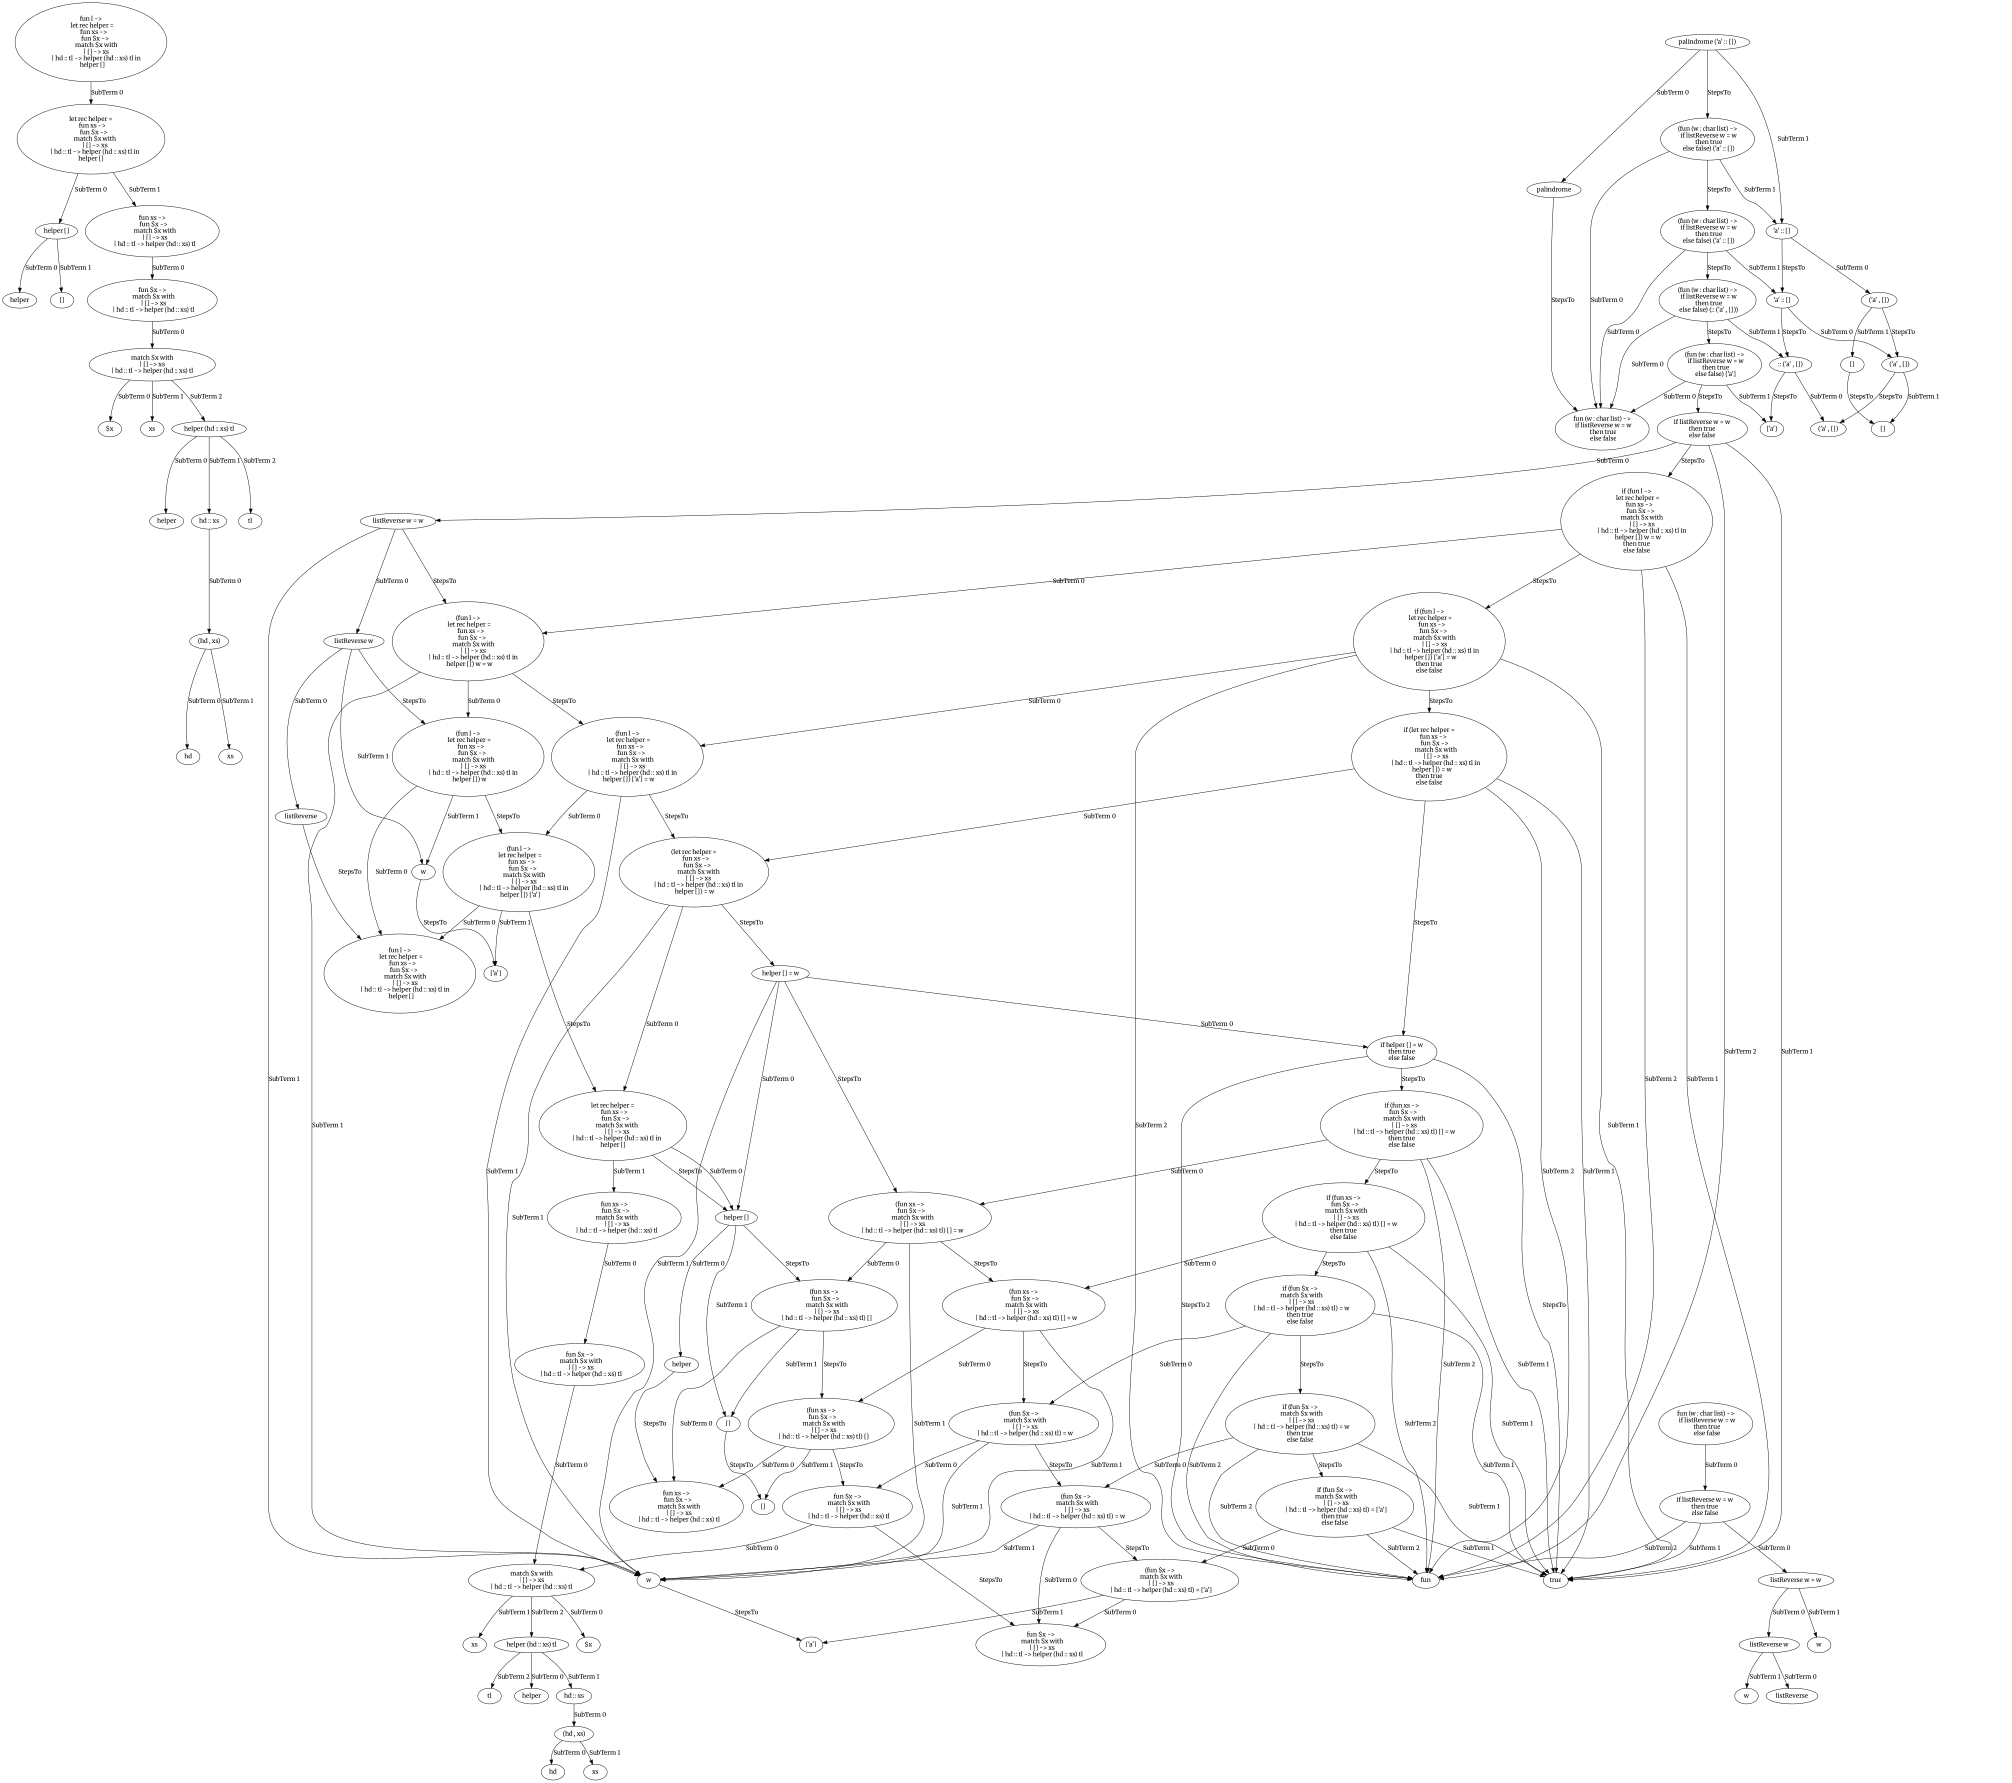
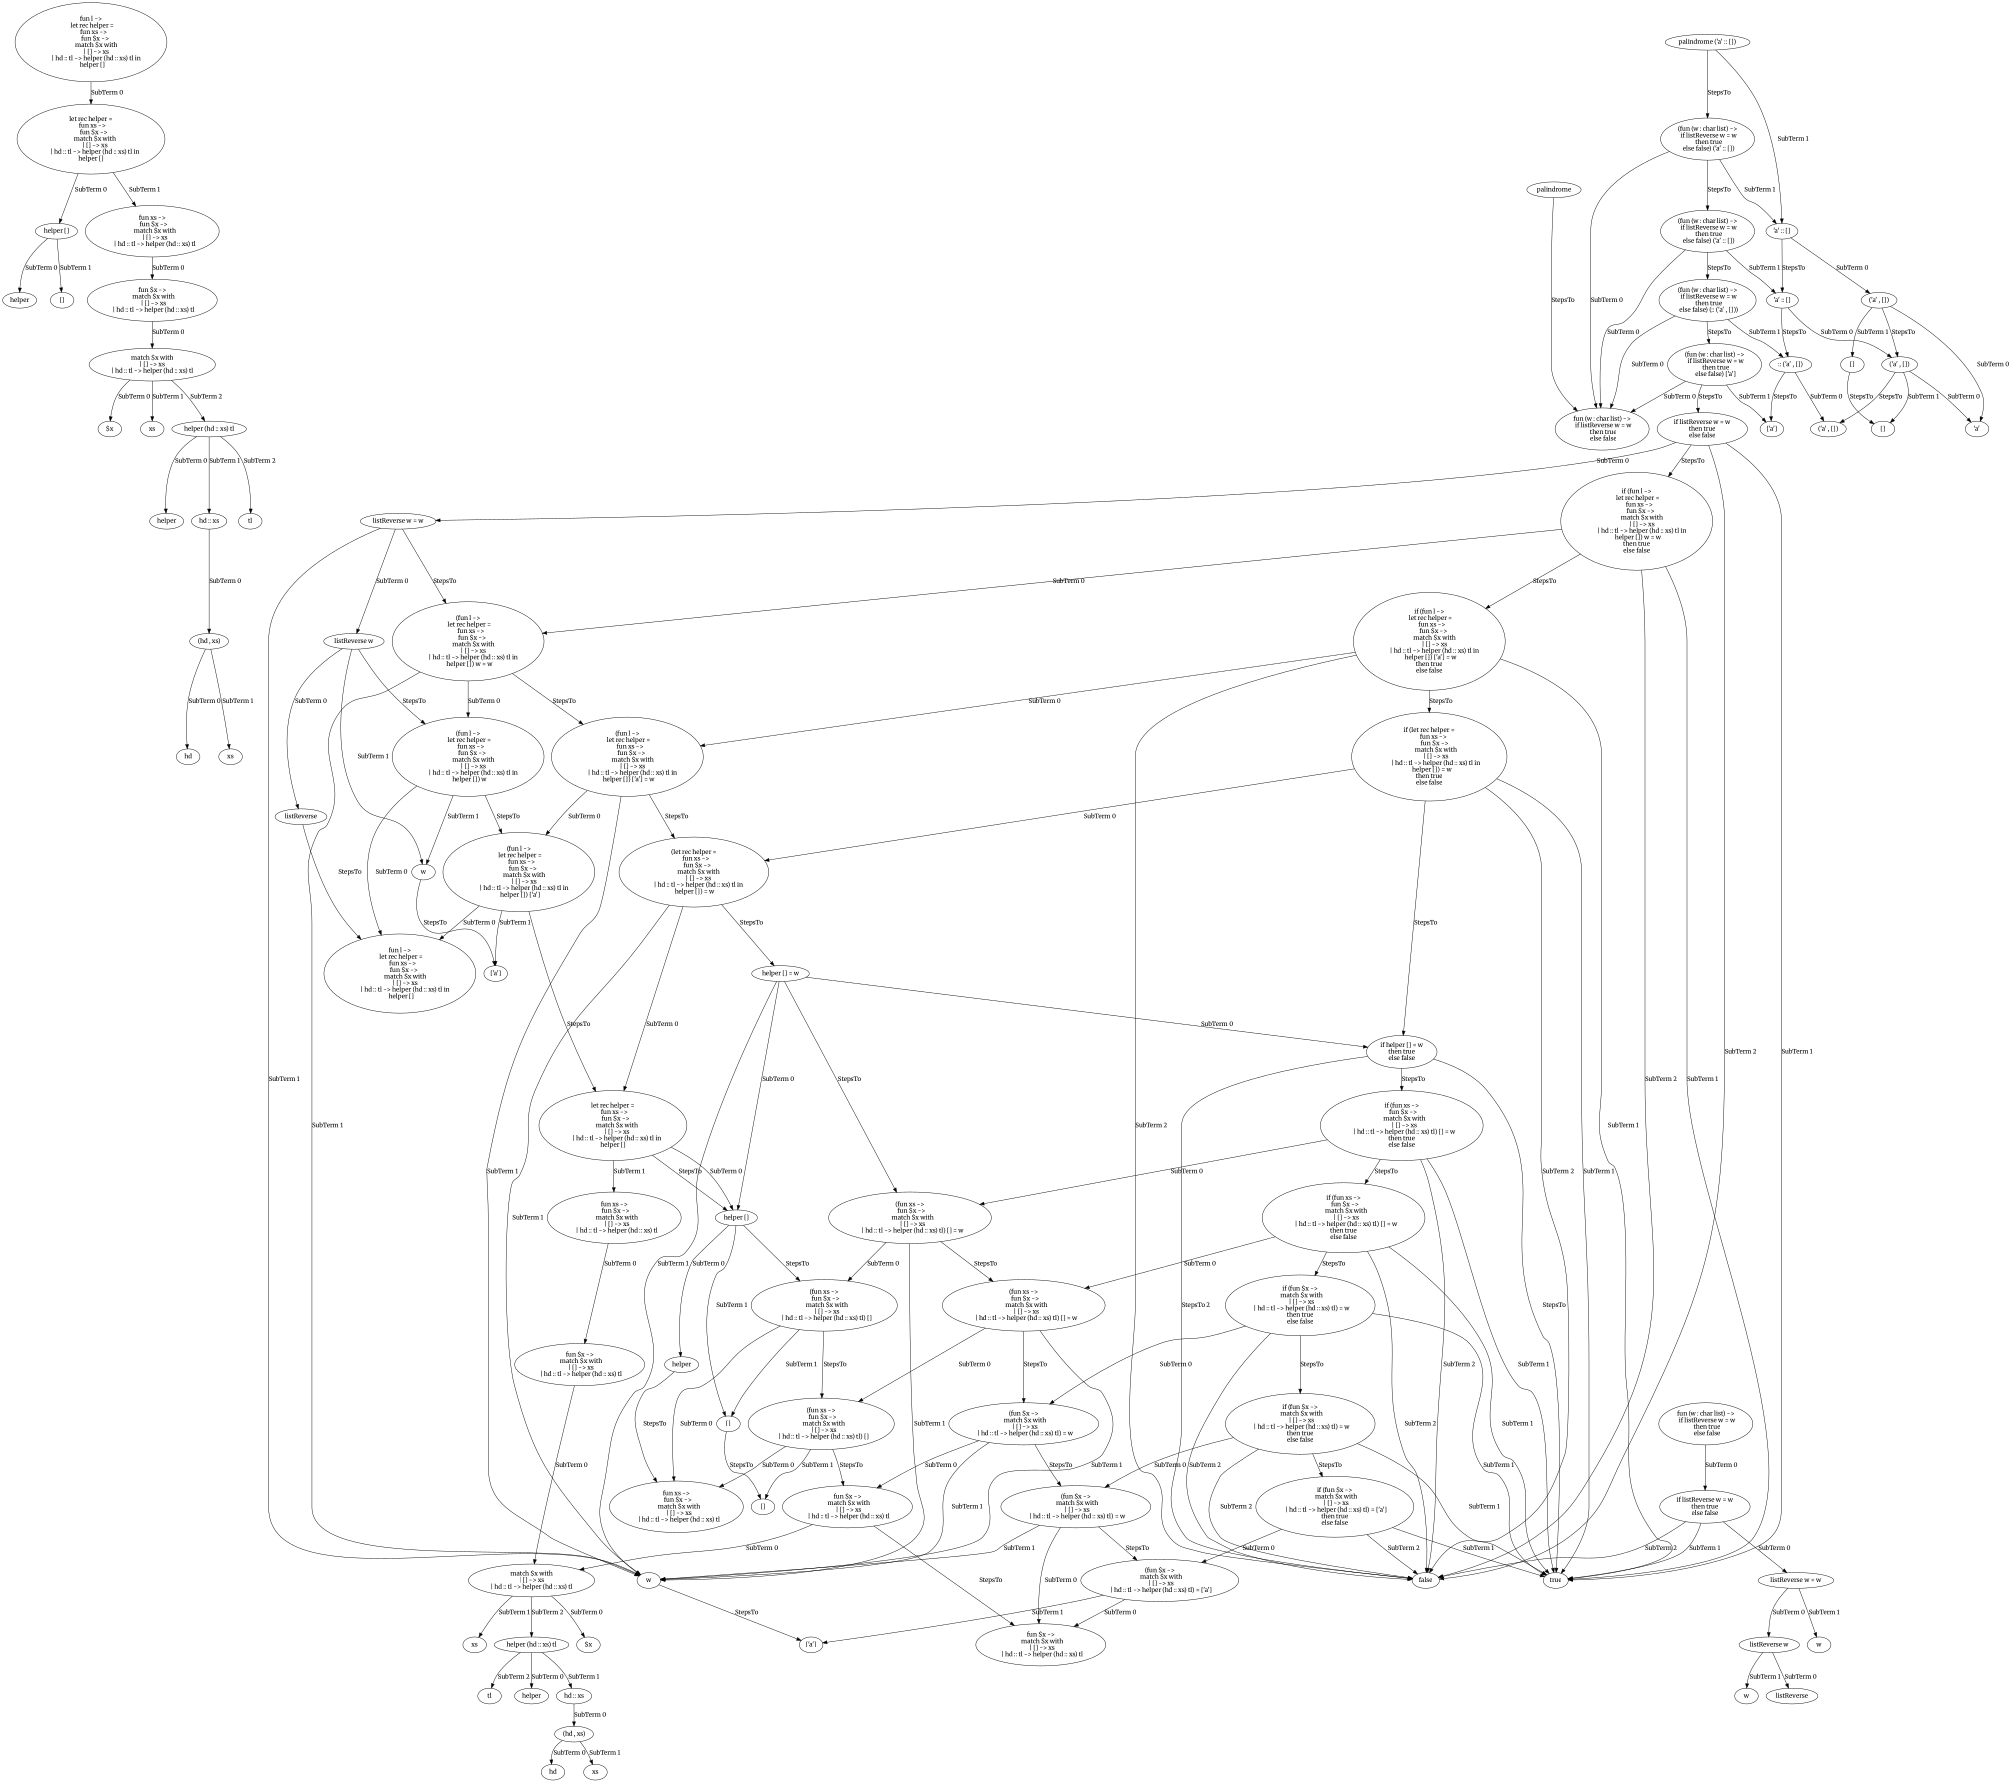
edge "palindrome ('a' :: [])" -> "palindrome": removed, label "SubTerm 0"
node "'a'": added
node "fun": label "fun" -> "false"
